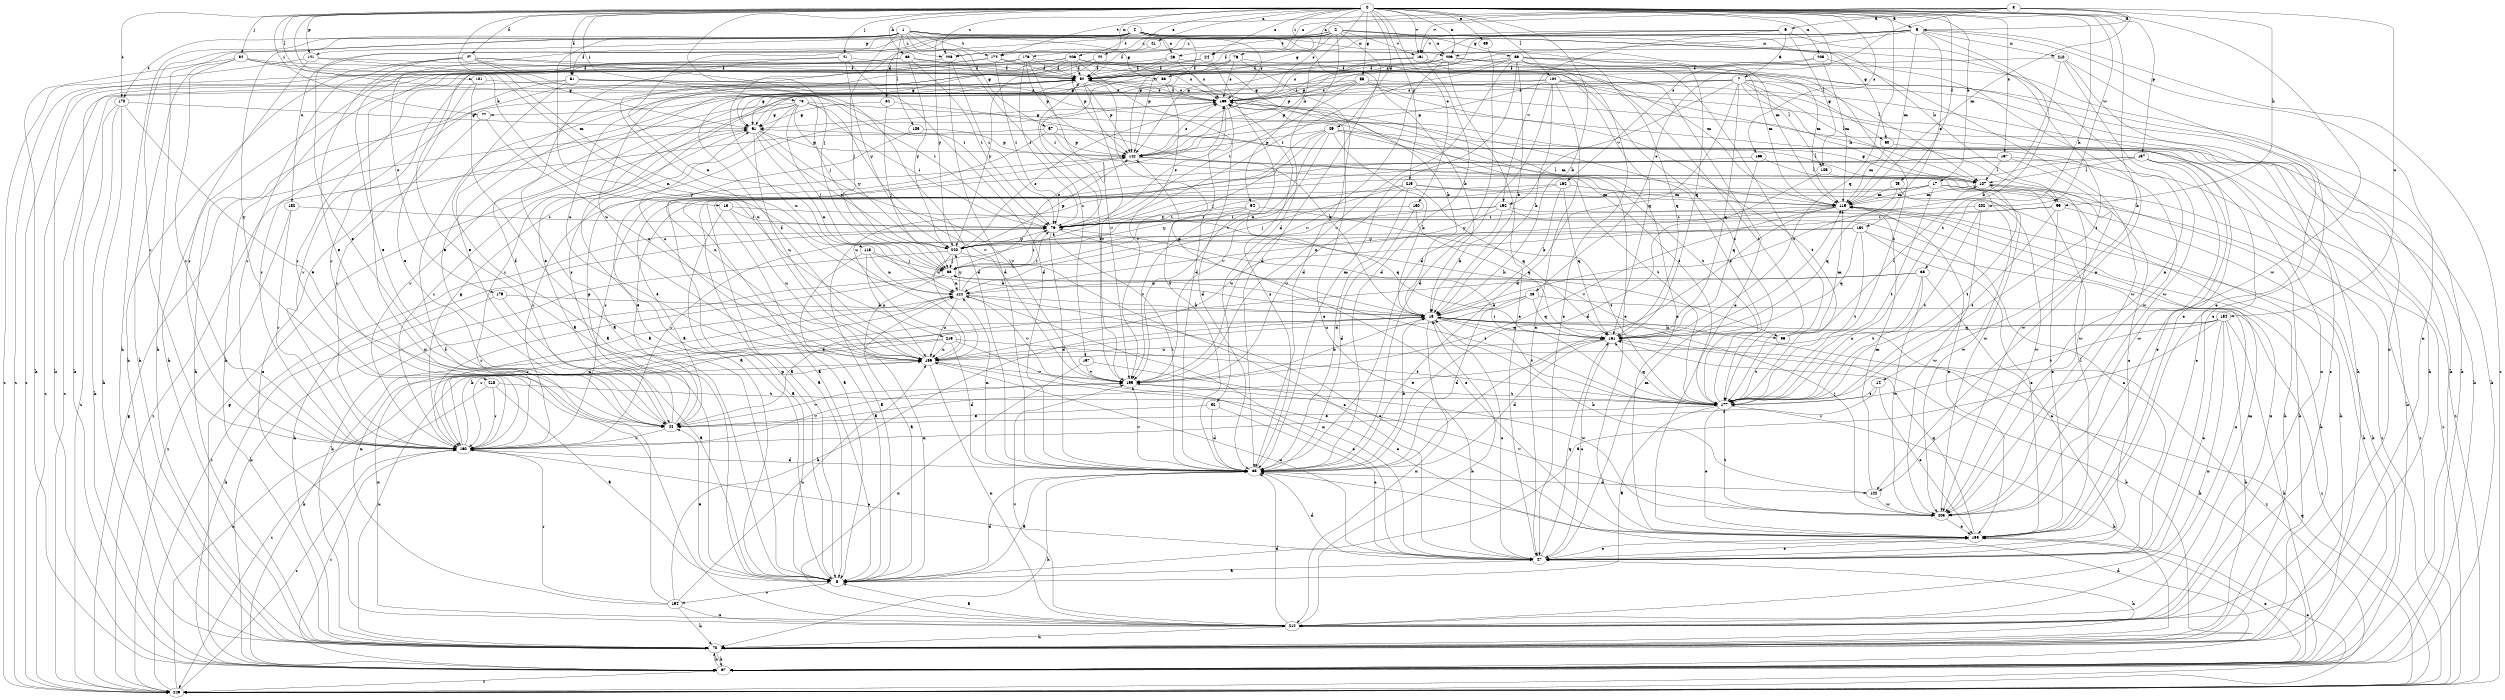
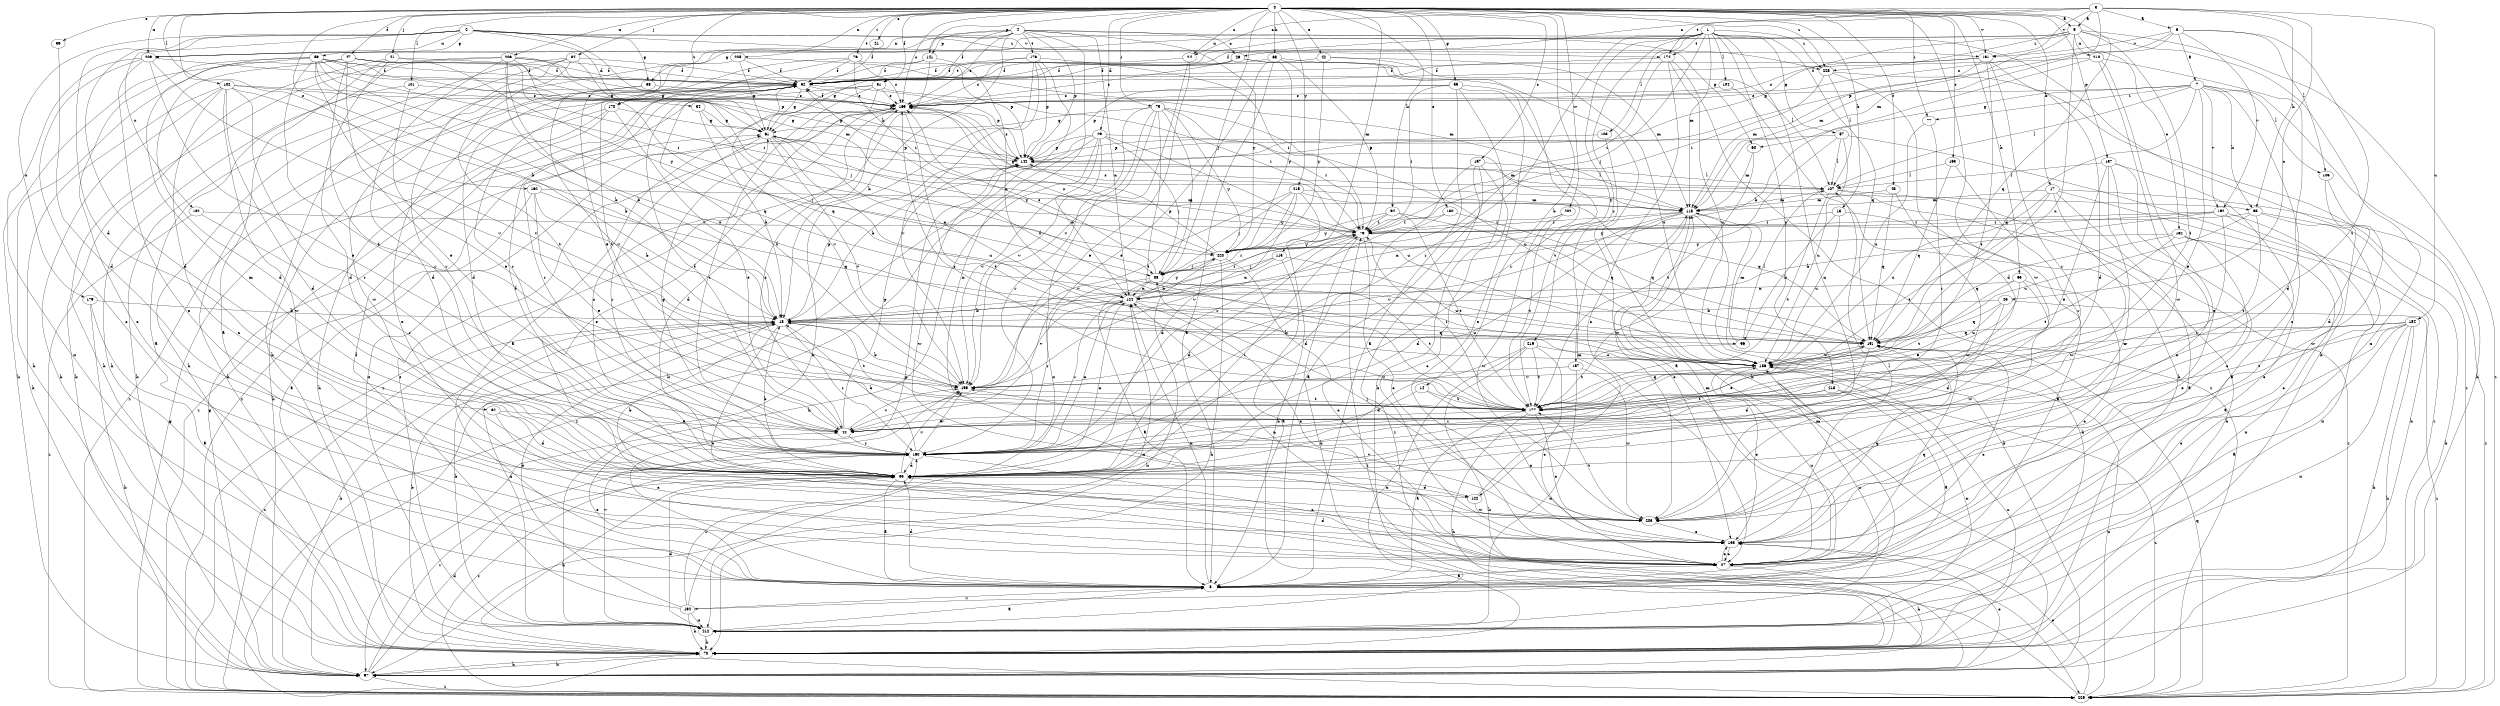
node "104": added
edge "228" -> "107": added, label "l"
